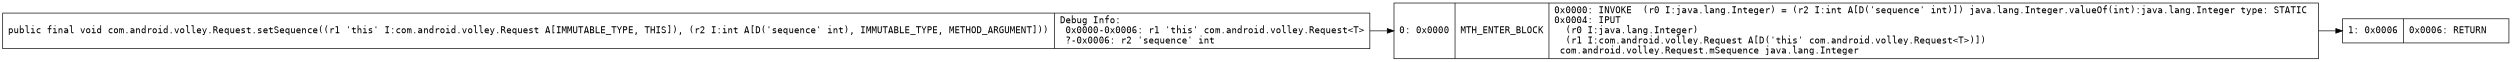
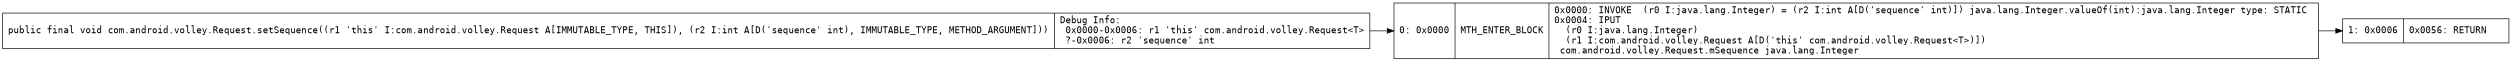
node "1: 0x0006": text "0x0006: RETURN" -> "0x0056: RETURN"
